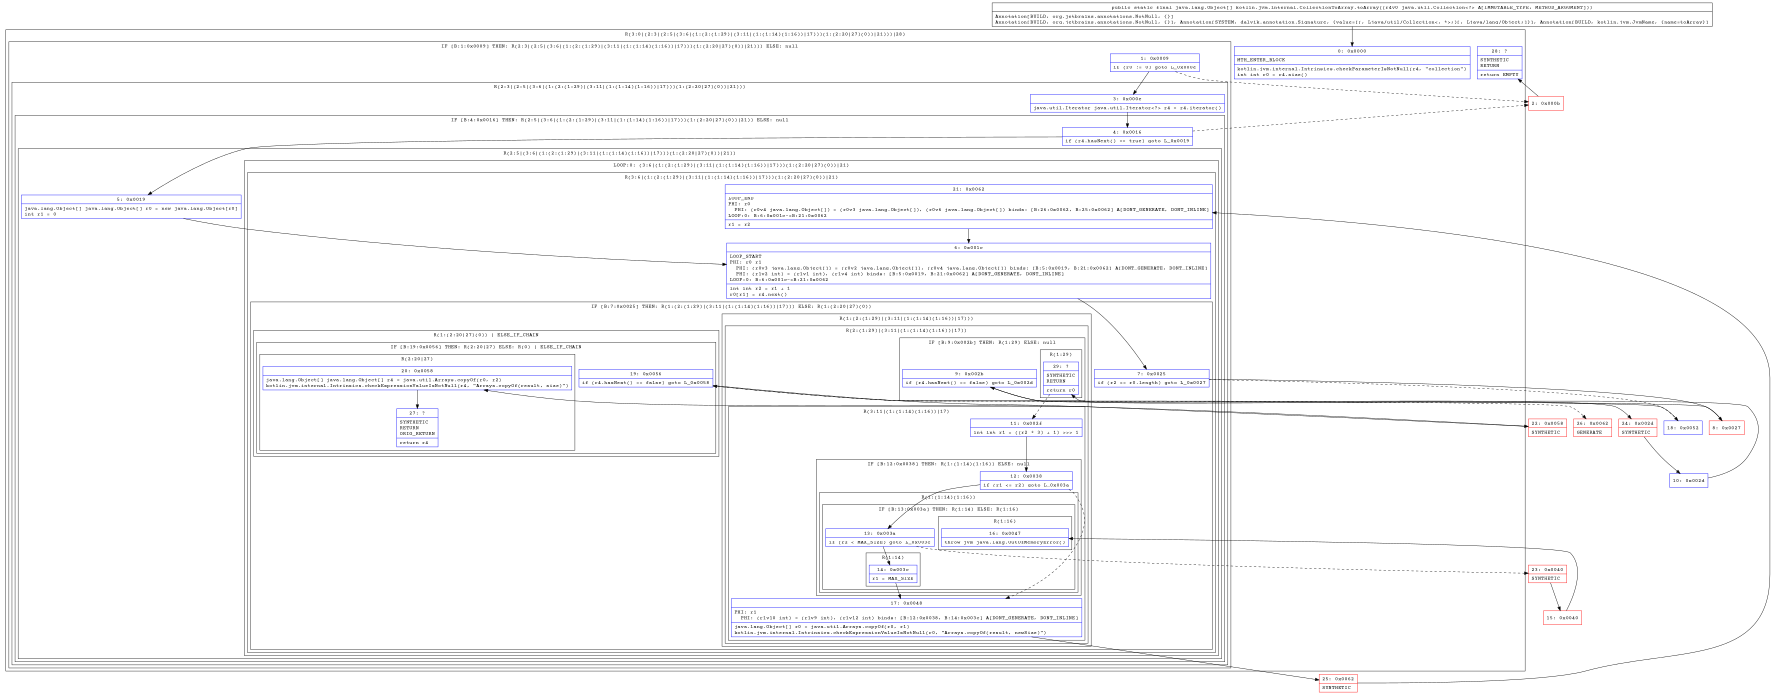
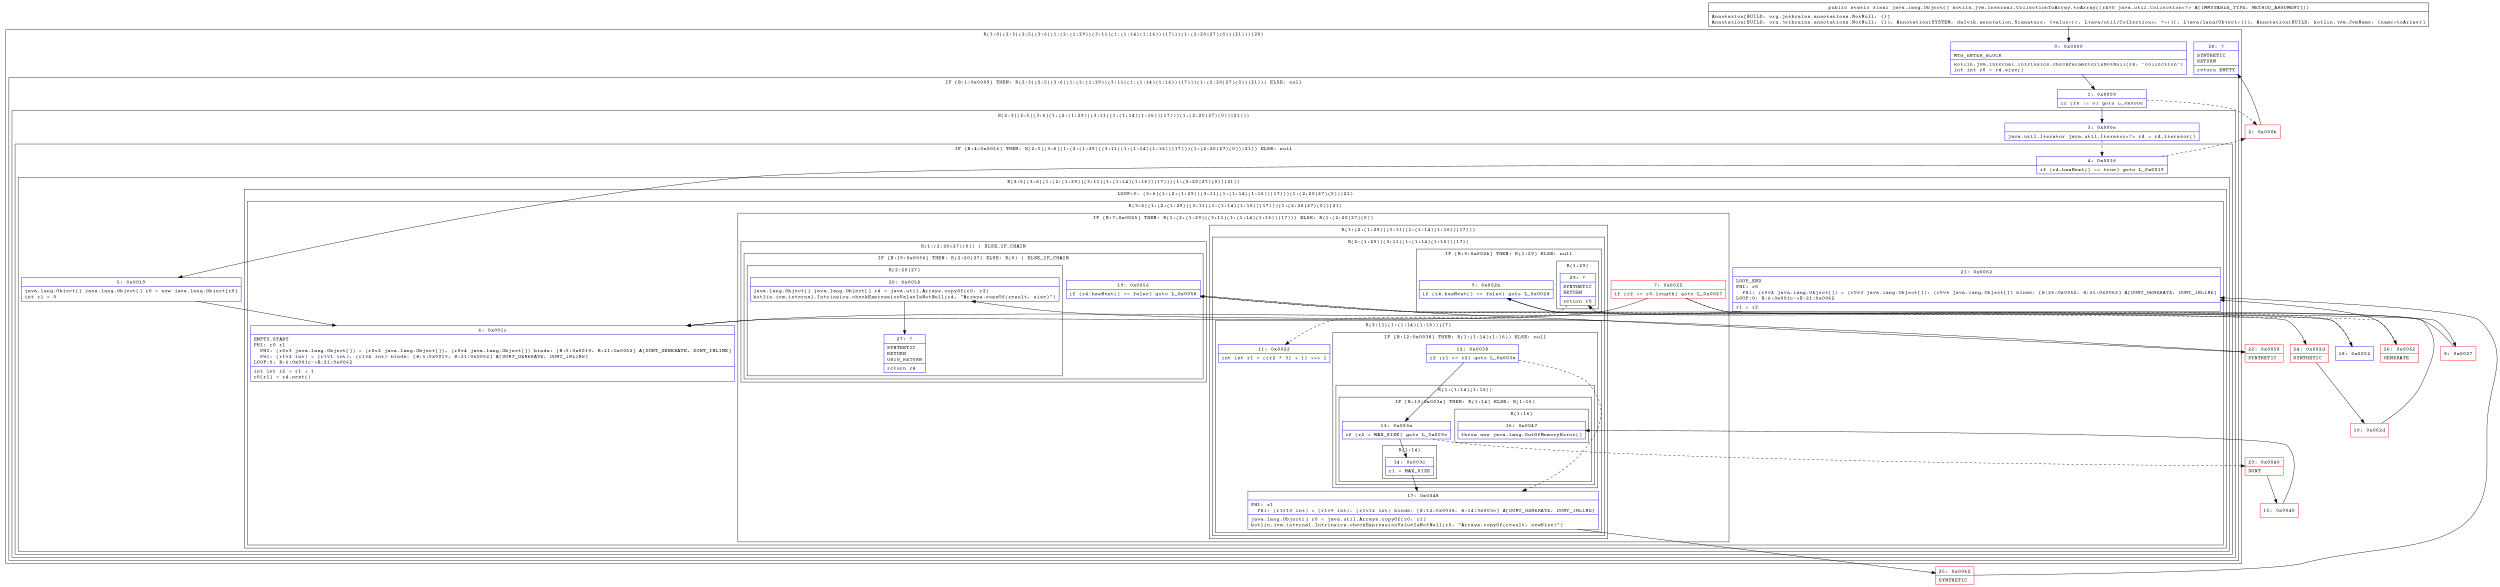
edge "0: 0x0000" -> "1: 0x0009": added
edge "3: 0x000e" -> "4: 0x0016": style solid -> dashed
node "6: 0x001c": text "LOOP_START" -> "EMPTY_START"
edge "26: 0x0062" -> "21: 0x0062": added
edge "6: 0x001c" -> "7: 0x0025": reversed
node "7: 0x0025": color blue -> red
edge "11: 0x002f" -> "12: 0x0038": removed
node "10: 0x002d": color blue -> red
node "16: 0x0047": text "throw jvm java.lang.OutOfMemoryError()" -> "throw new java.lang.OutOfMemoryError()"
node "23: 0x0040": text "SYNTHETIC" -> "DONT"
